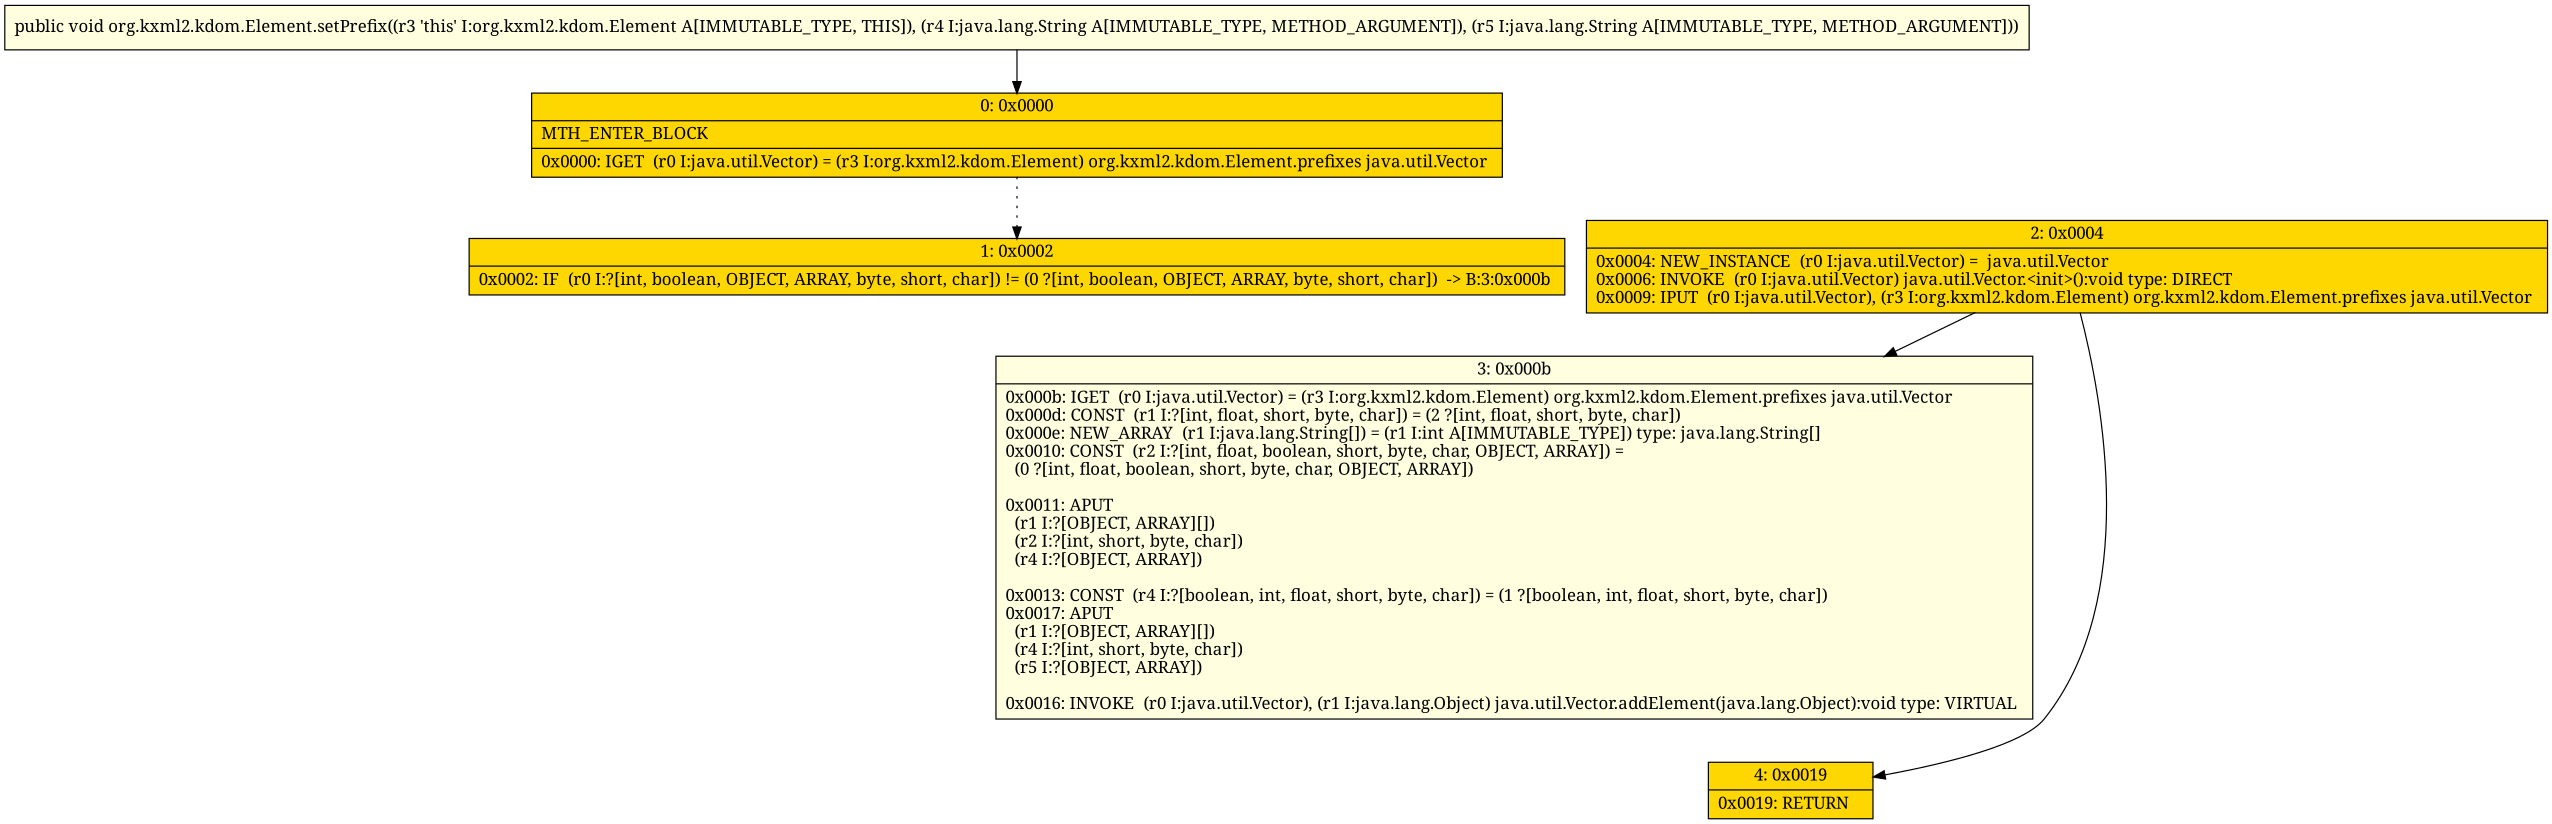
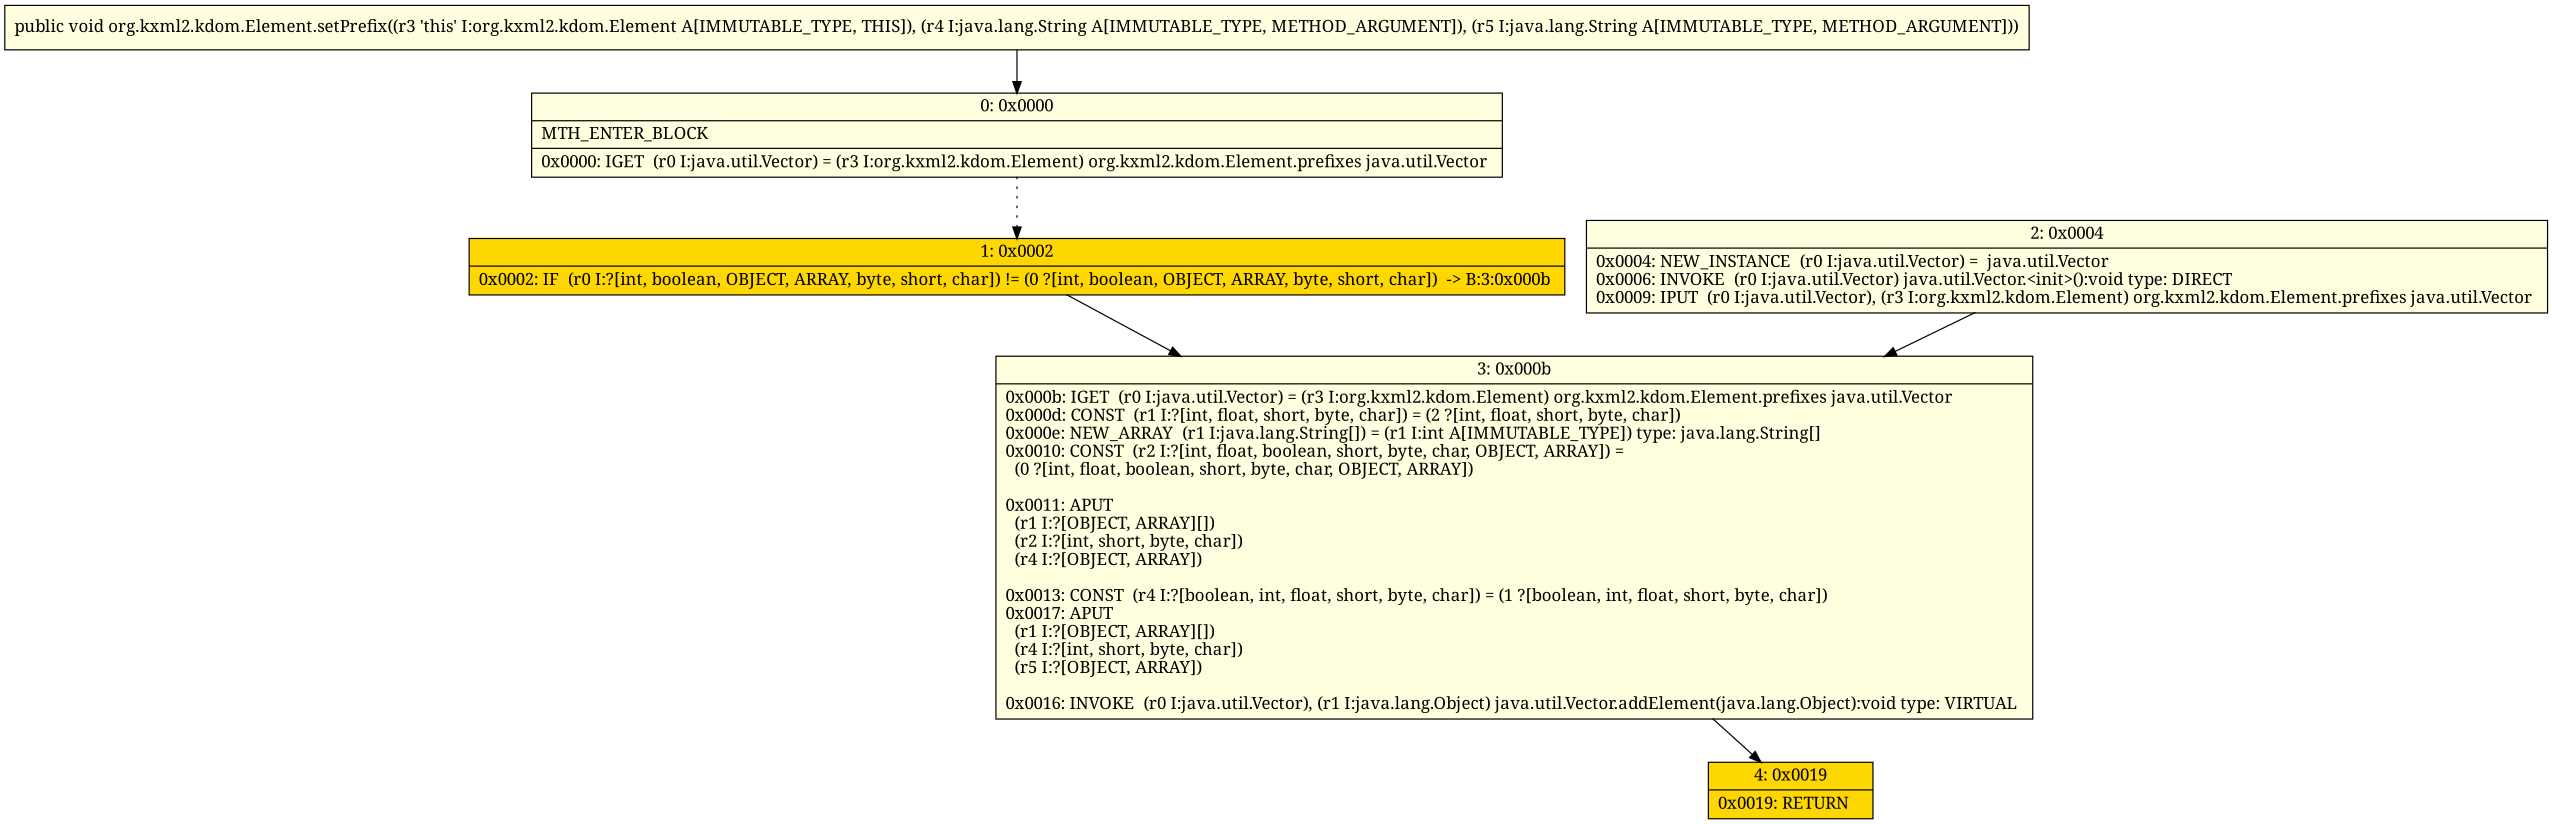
node "0: 0x0000": fillcolor gold -> lightyellow
node "2: 0x0004": fillcolor gold -> lightyellow
edge "1: 0x0002" -> "3: 0x000b": added
edge "2: 0x0004" -> "4: 0x0019": now "3: 0x000b" -> "4: 0x0019"
